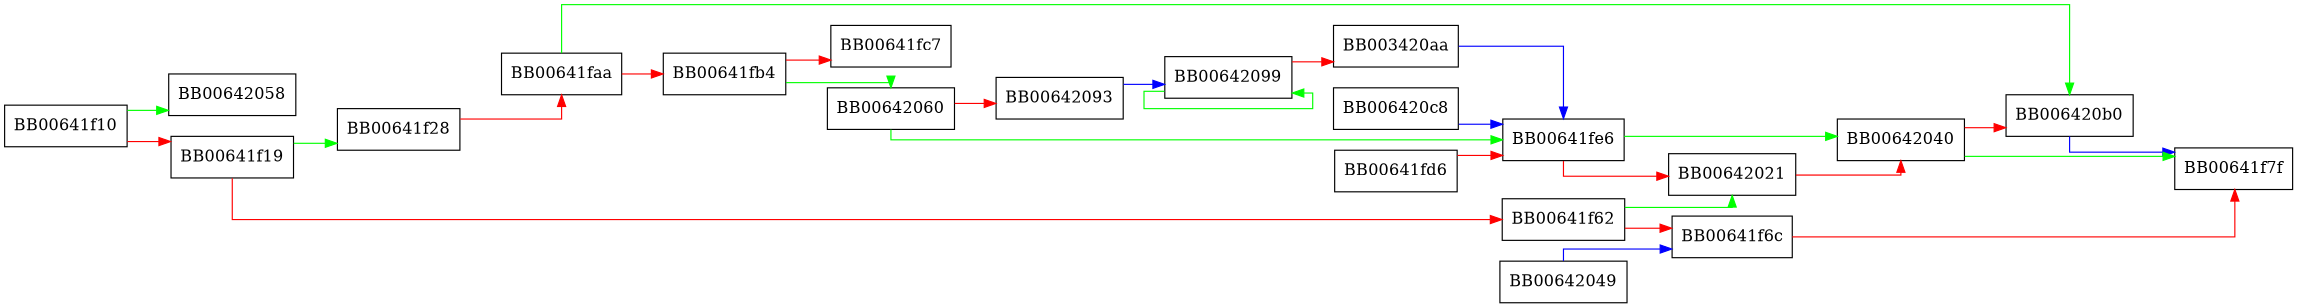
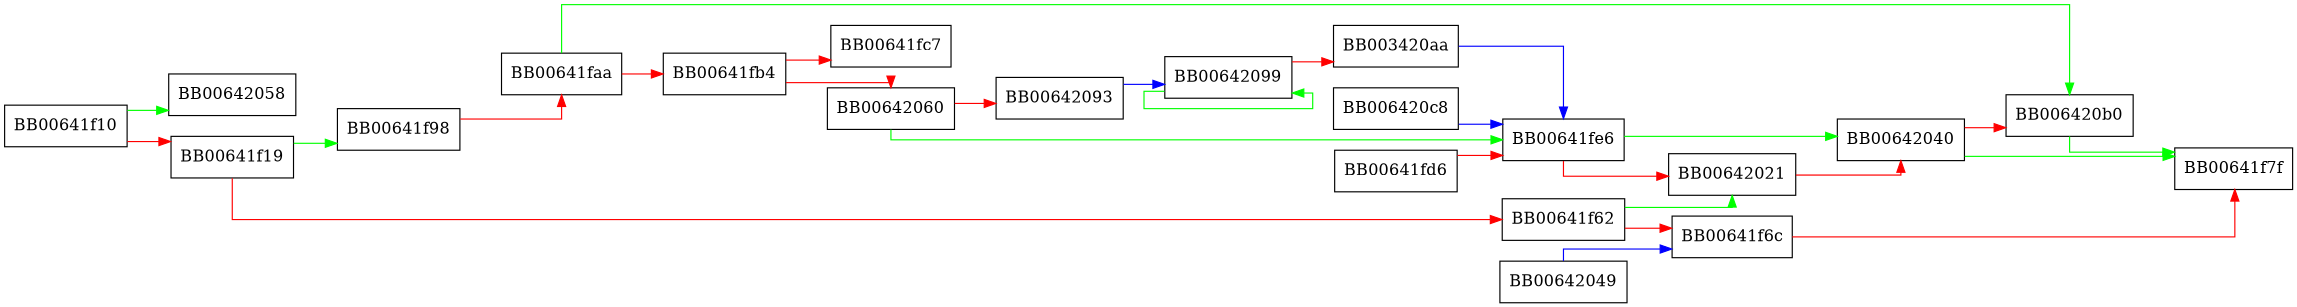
edge "BB00641fb4" -> "BB00642060": color green -> red
node "BB00641f28": label "BB00641f28" -> "BB00641f98"
edge "BB006420b0" -> "BB00641f7f": color blue -> green
